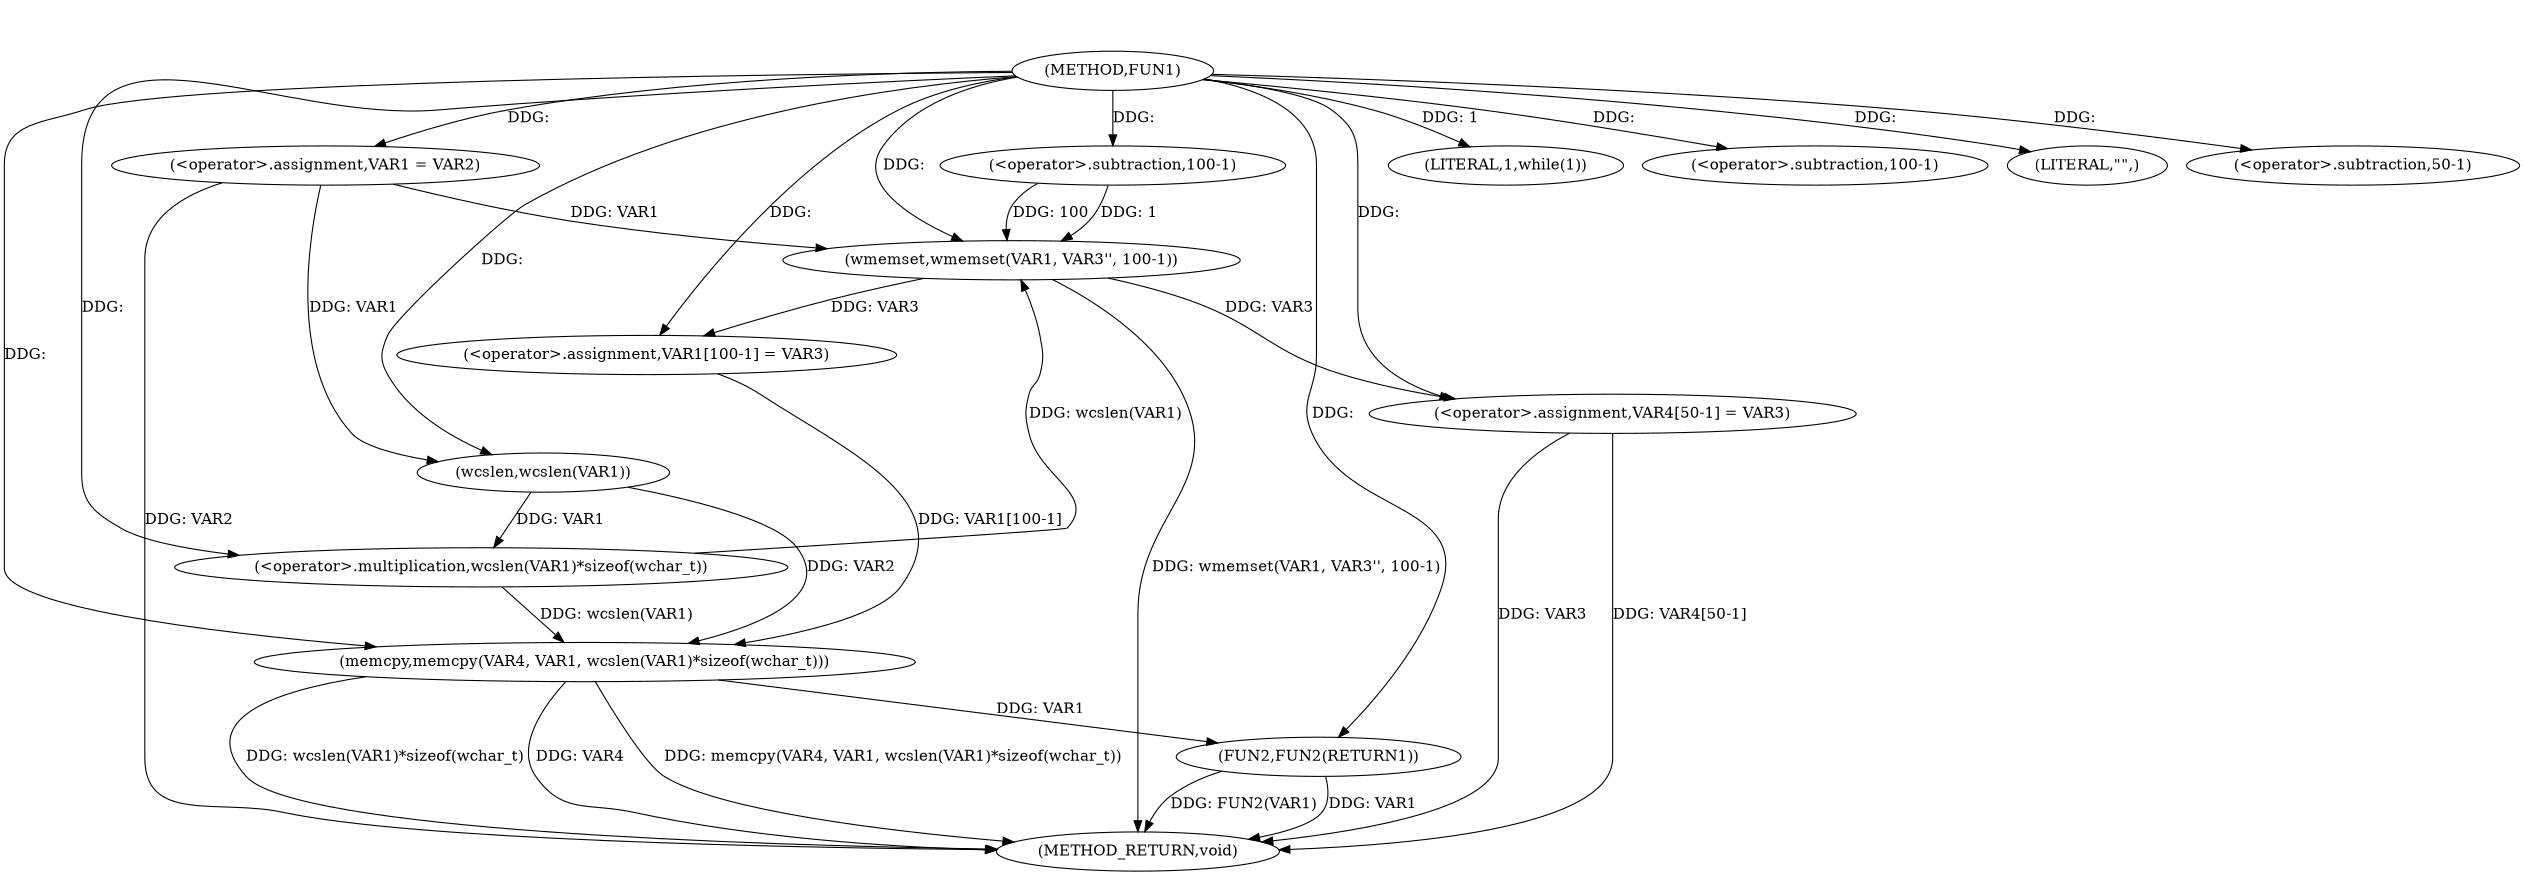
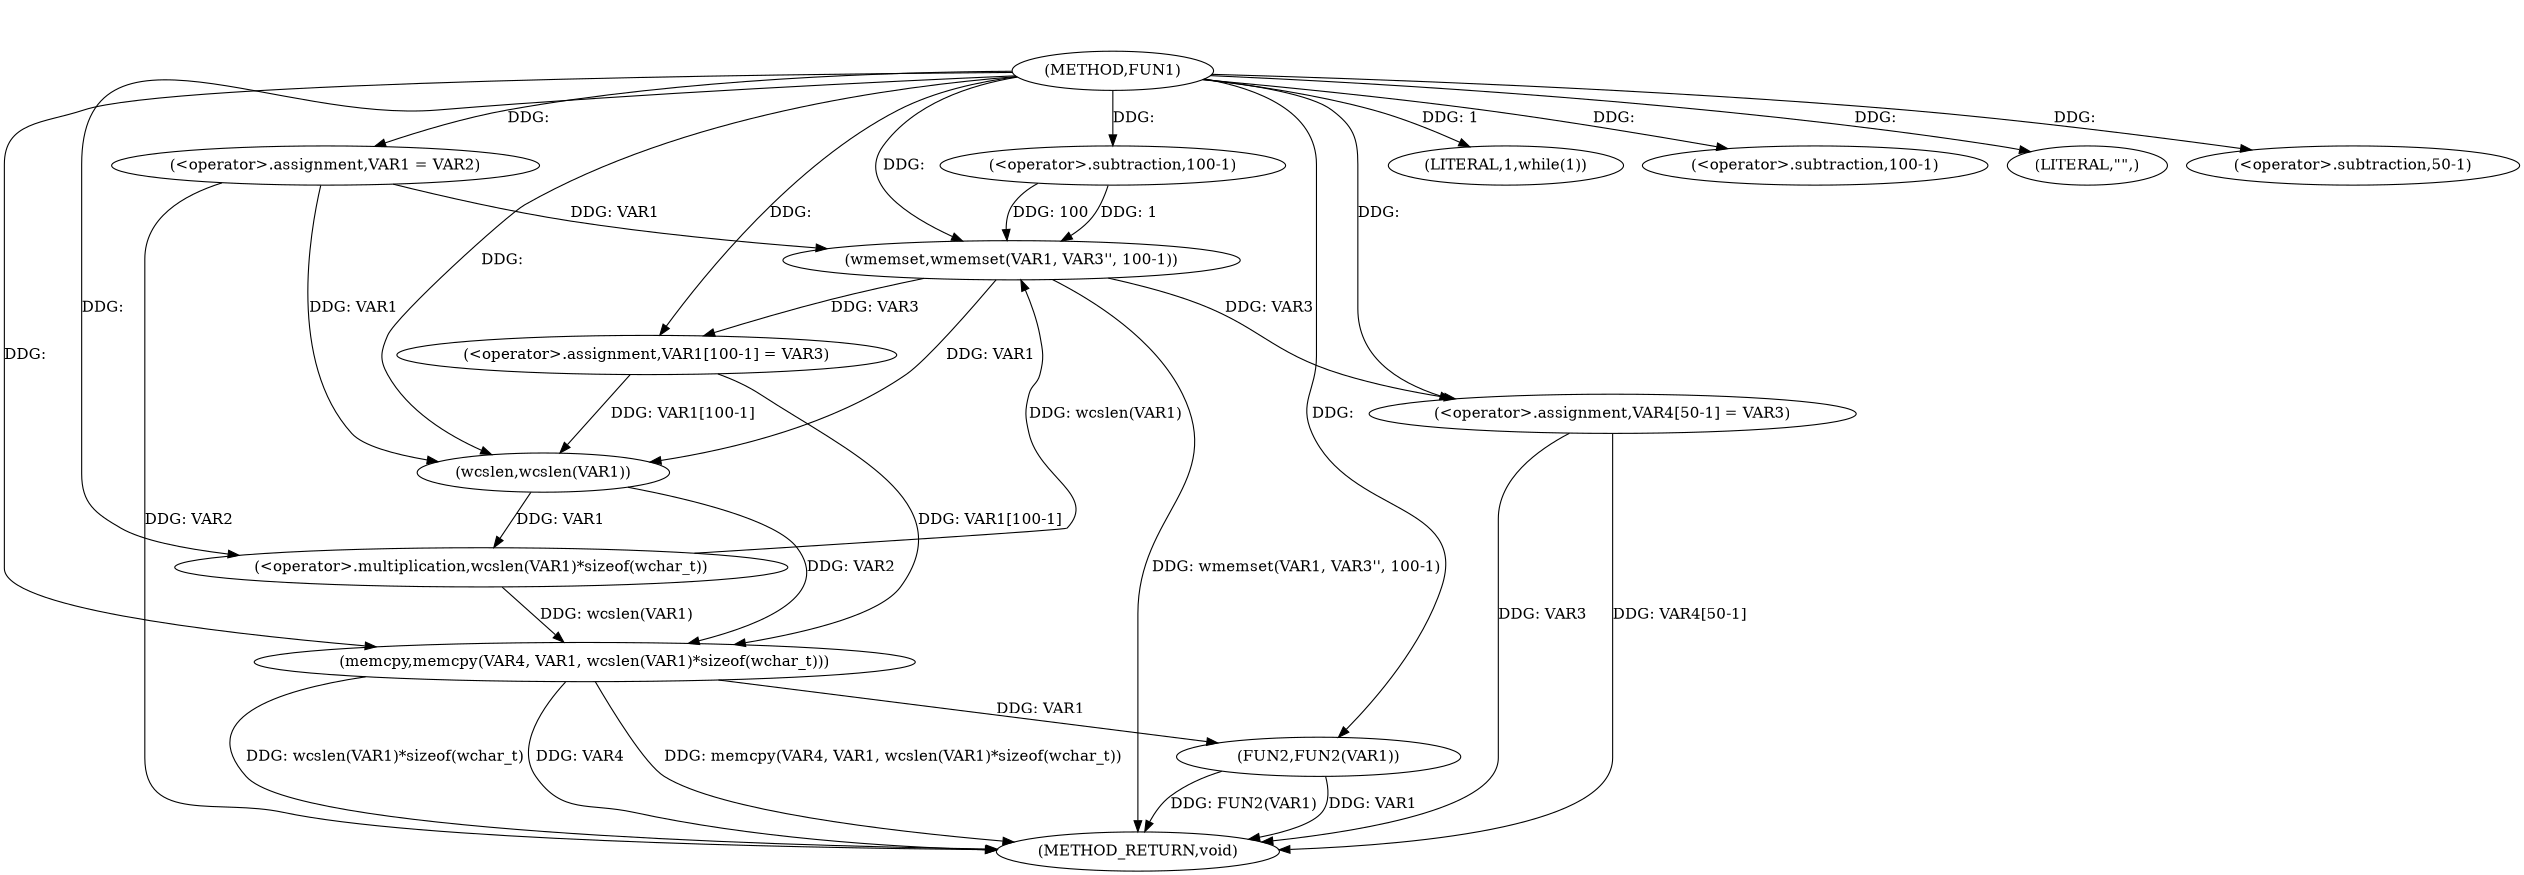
edge "(wmemset,wmemset(VAR1, VAR3'', 100-1))" -> "(wcslen,wcslen(VAR1))": added, label "DDG: VAR1"
edge "(<operator>.assignment,VAR1[100-1] = VAR3)" -> "(wcslen,wcslen(VAR1))": added, label "DDG: VAR1[100-1]"
node "(FUN2,FUN2(RETURN1))": label "(FUN2,FUN2(RETURN1))" -> "(FUN2,FUN2(VAR1))"
